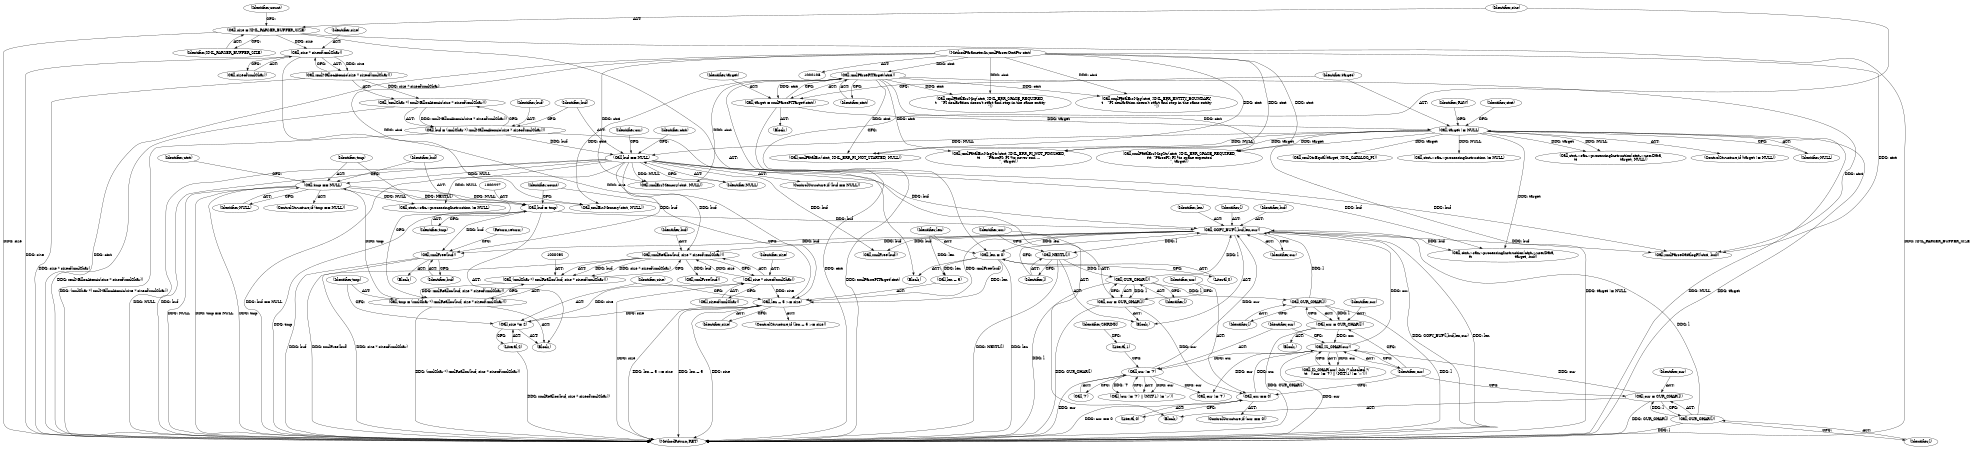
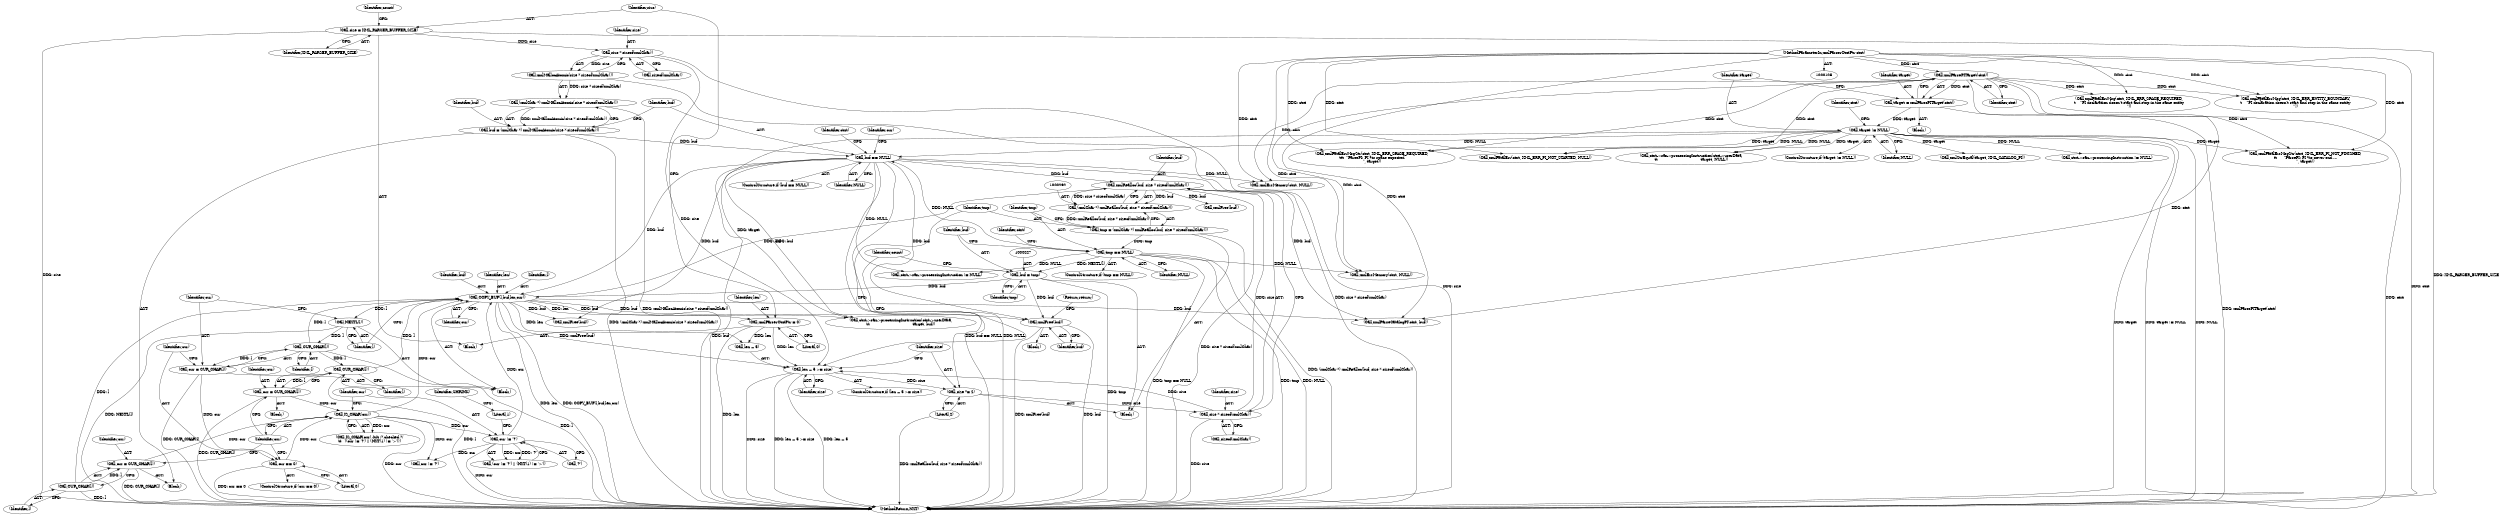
node "(Identifier,RAW)": removed
edge "(Call,buf == NULL)" -> "(Call,tmp == NULL)": reversed
node "(Call,len = 0)": label "(Call,len = 0)" -> "(Call,xmlParserCtxtPtr = 0)"
node "(MethodReturn,RET)": label "(MethodReturn,RET)" -> "(MethodReturn,NXT)"
